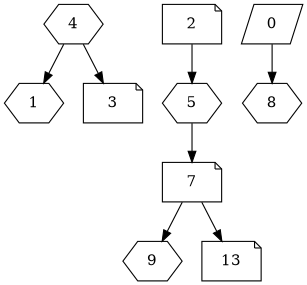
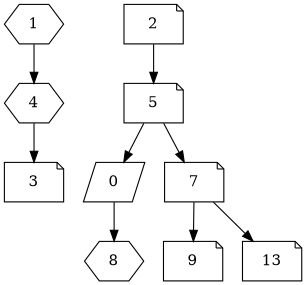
edge "4" -> "1": reversed
node "5": shape hexagon -> note
edge "5" -> "0": added
node "9": shape hexagon -> note
